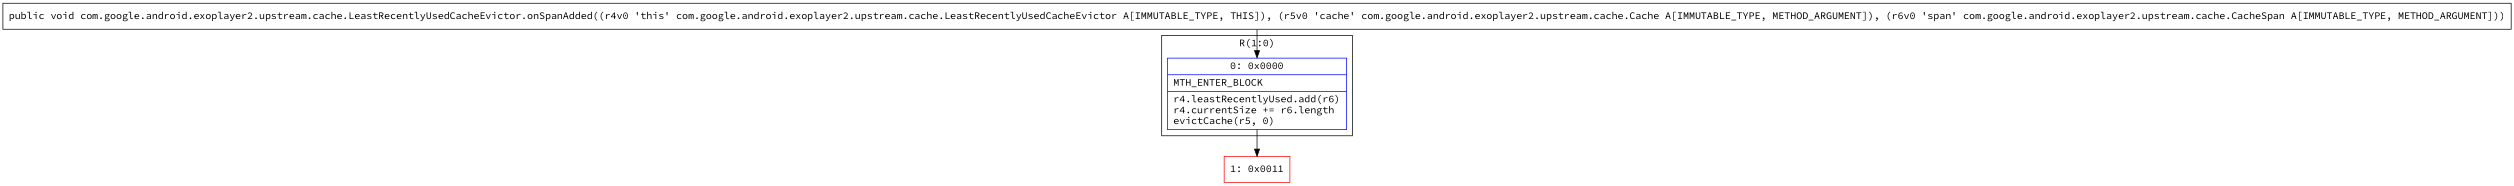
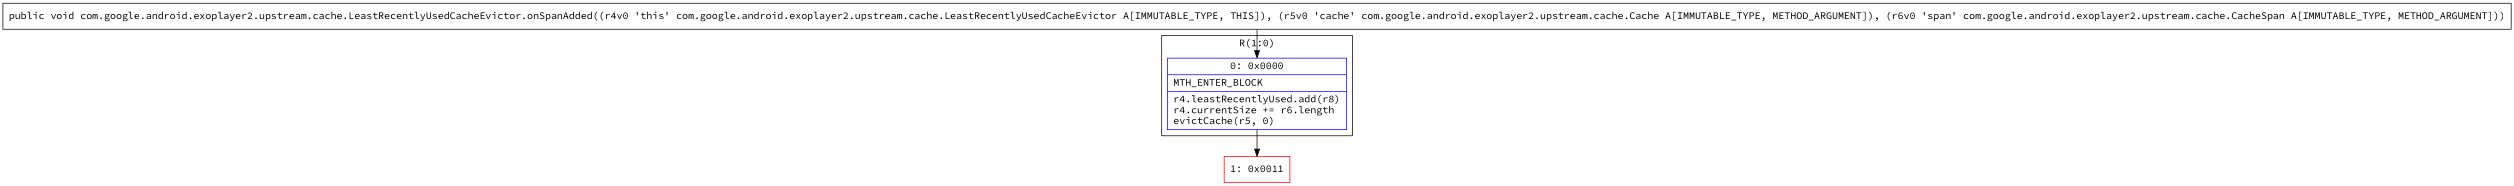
node "0: 0x0000": text "r4.leastRecentlyUsed.add(r6)" -> "r4.leastRecentlyUsed.add(r8)"
